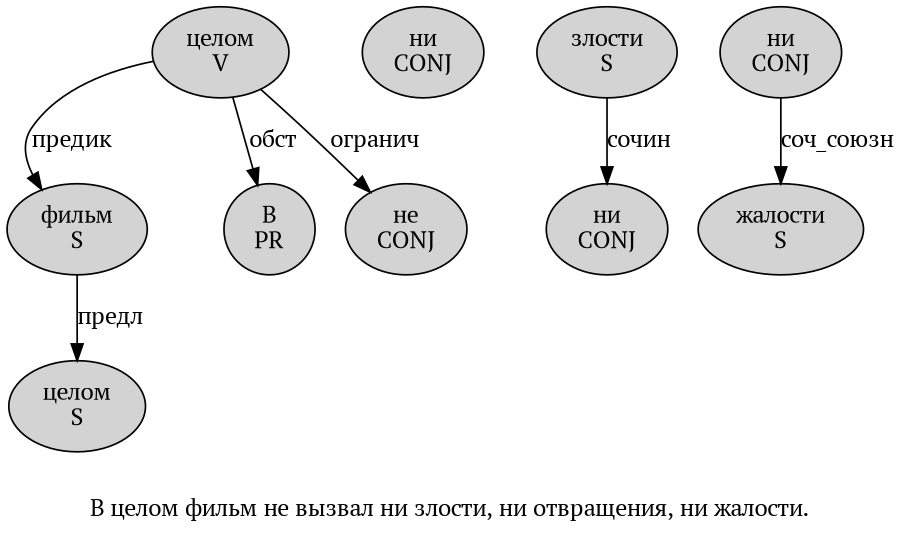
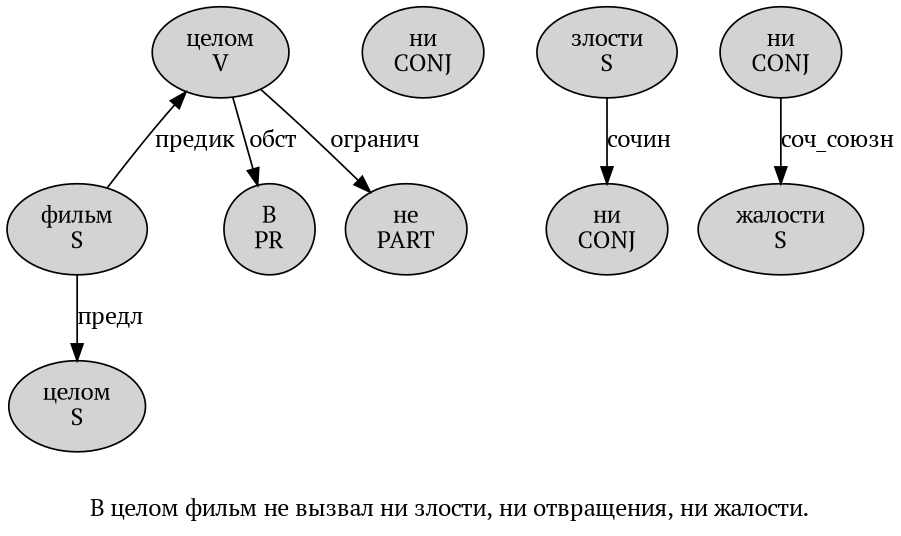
edge "целом V" -> "фильм S": reversed
node "не CONJ": label "не CONJ" -> "не PART"
